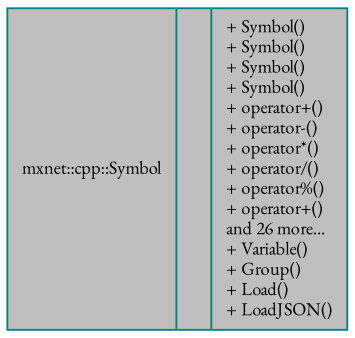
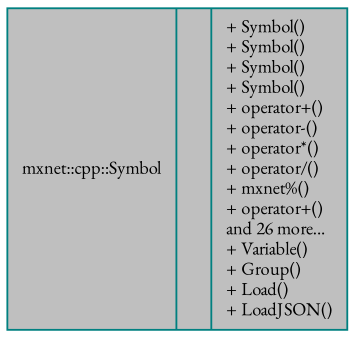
node "mxnet::cpp::Symbol": text "+ operator%()" -> "+ mxnet%()"
